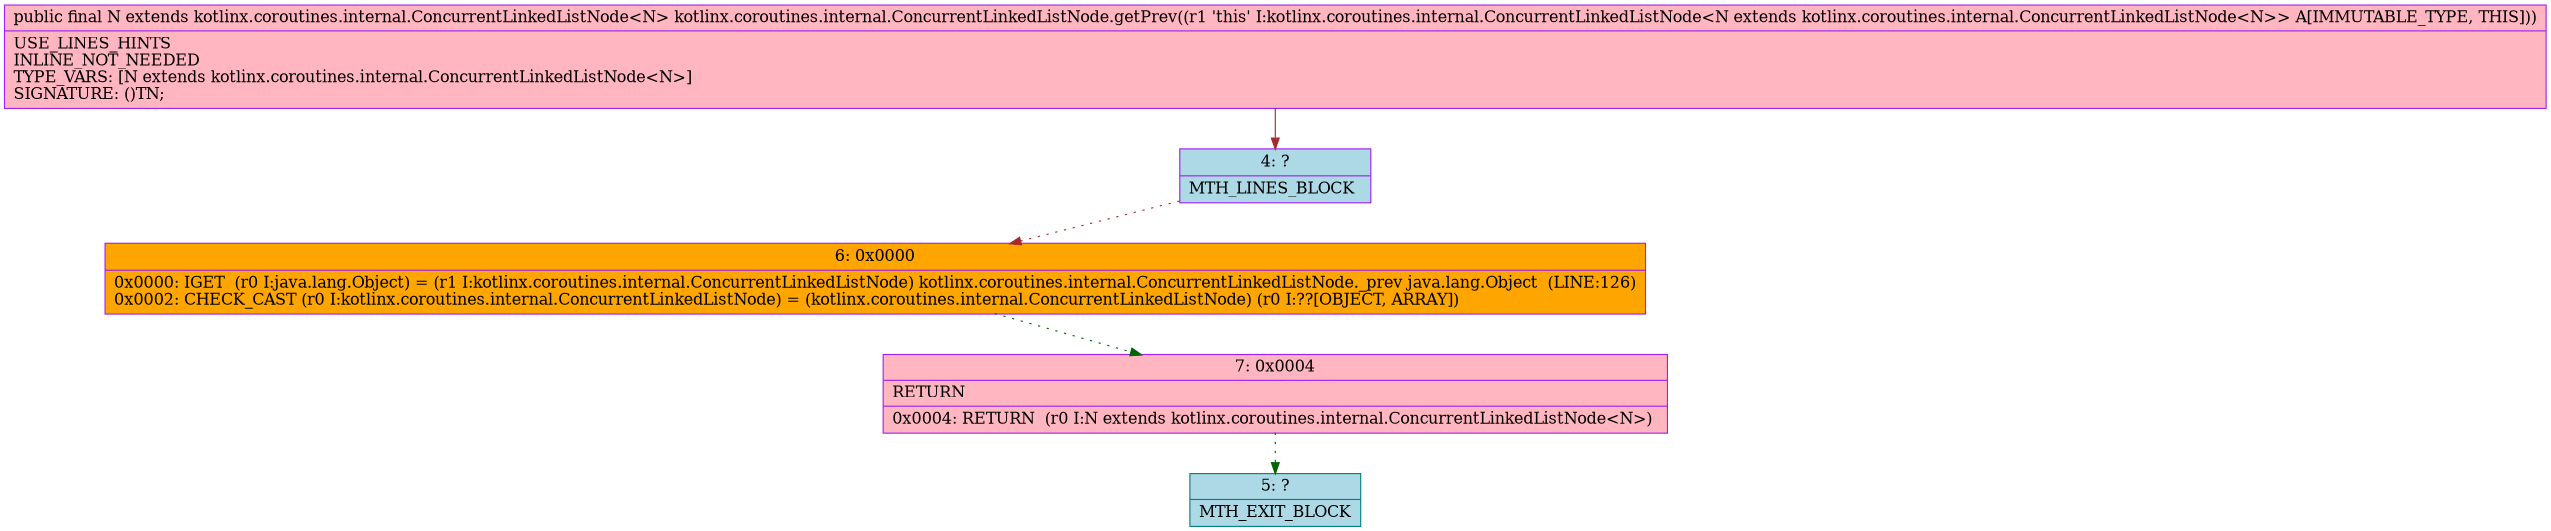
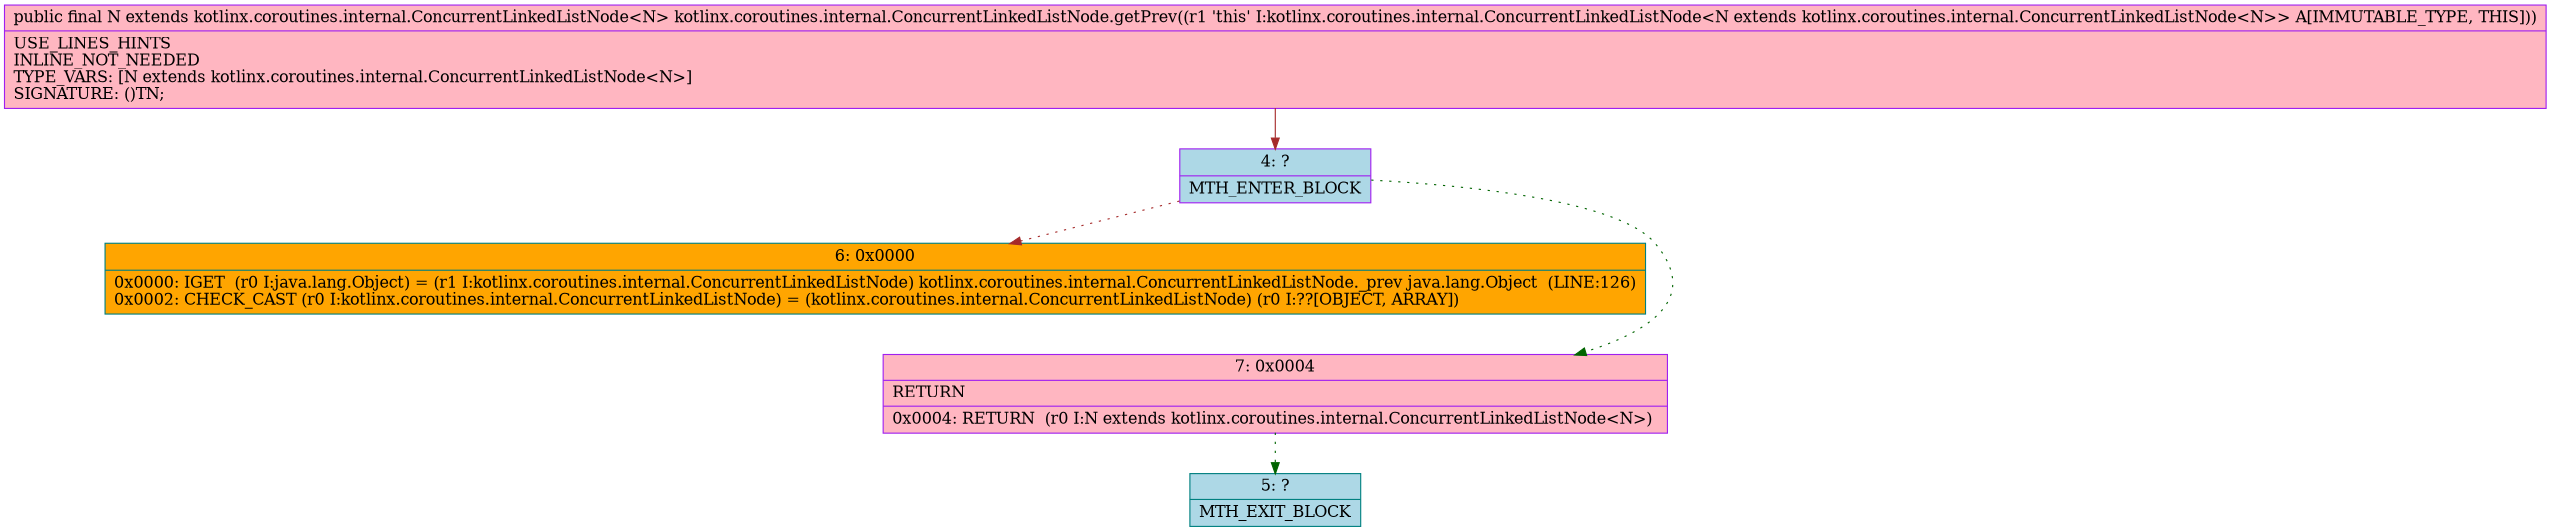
node "4: ?": text "MTH_LINES_BLOCK" -> "MTH_ENTER_BLOCK"
node "6: 0x0000": color purple -> teal
edge "6: 0x0000" -> "7: 0x0004": now "4: ?" -> "7: 0x0004"
